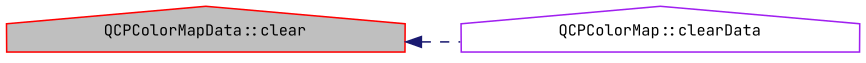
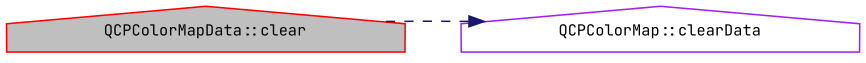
edge "QCPColorMap::clearData" -> "QCPColorMapData::clear": reversed
